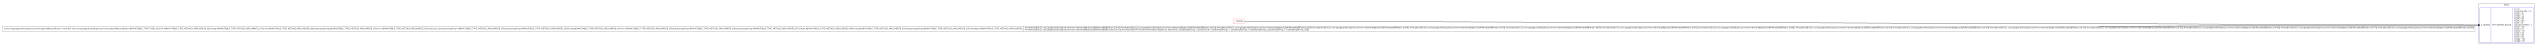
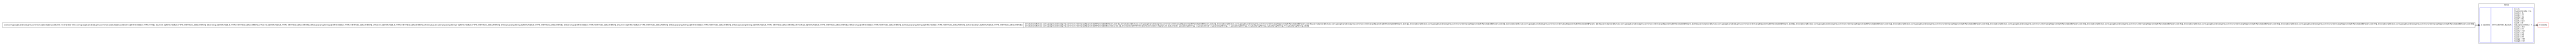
edge "1: 0x003a" -> "0: 0x0000": reversed
